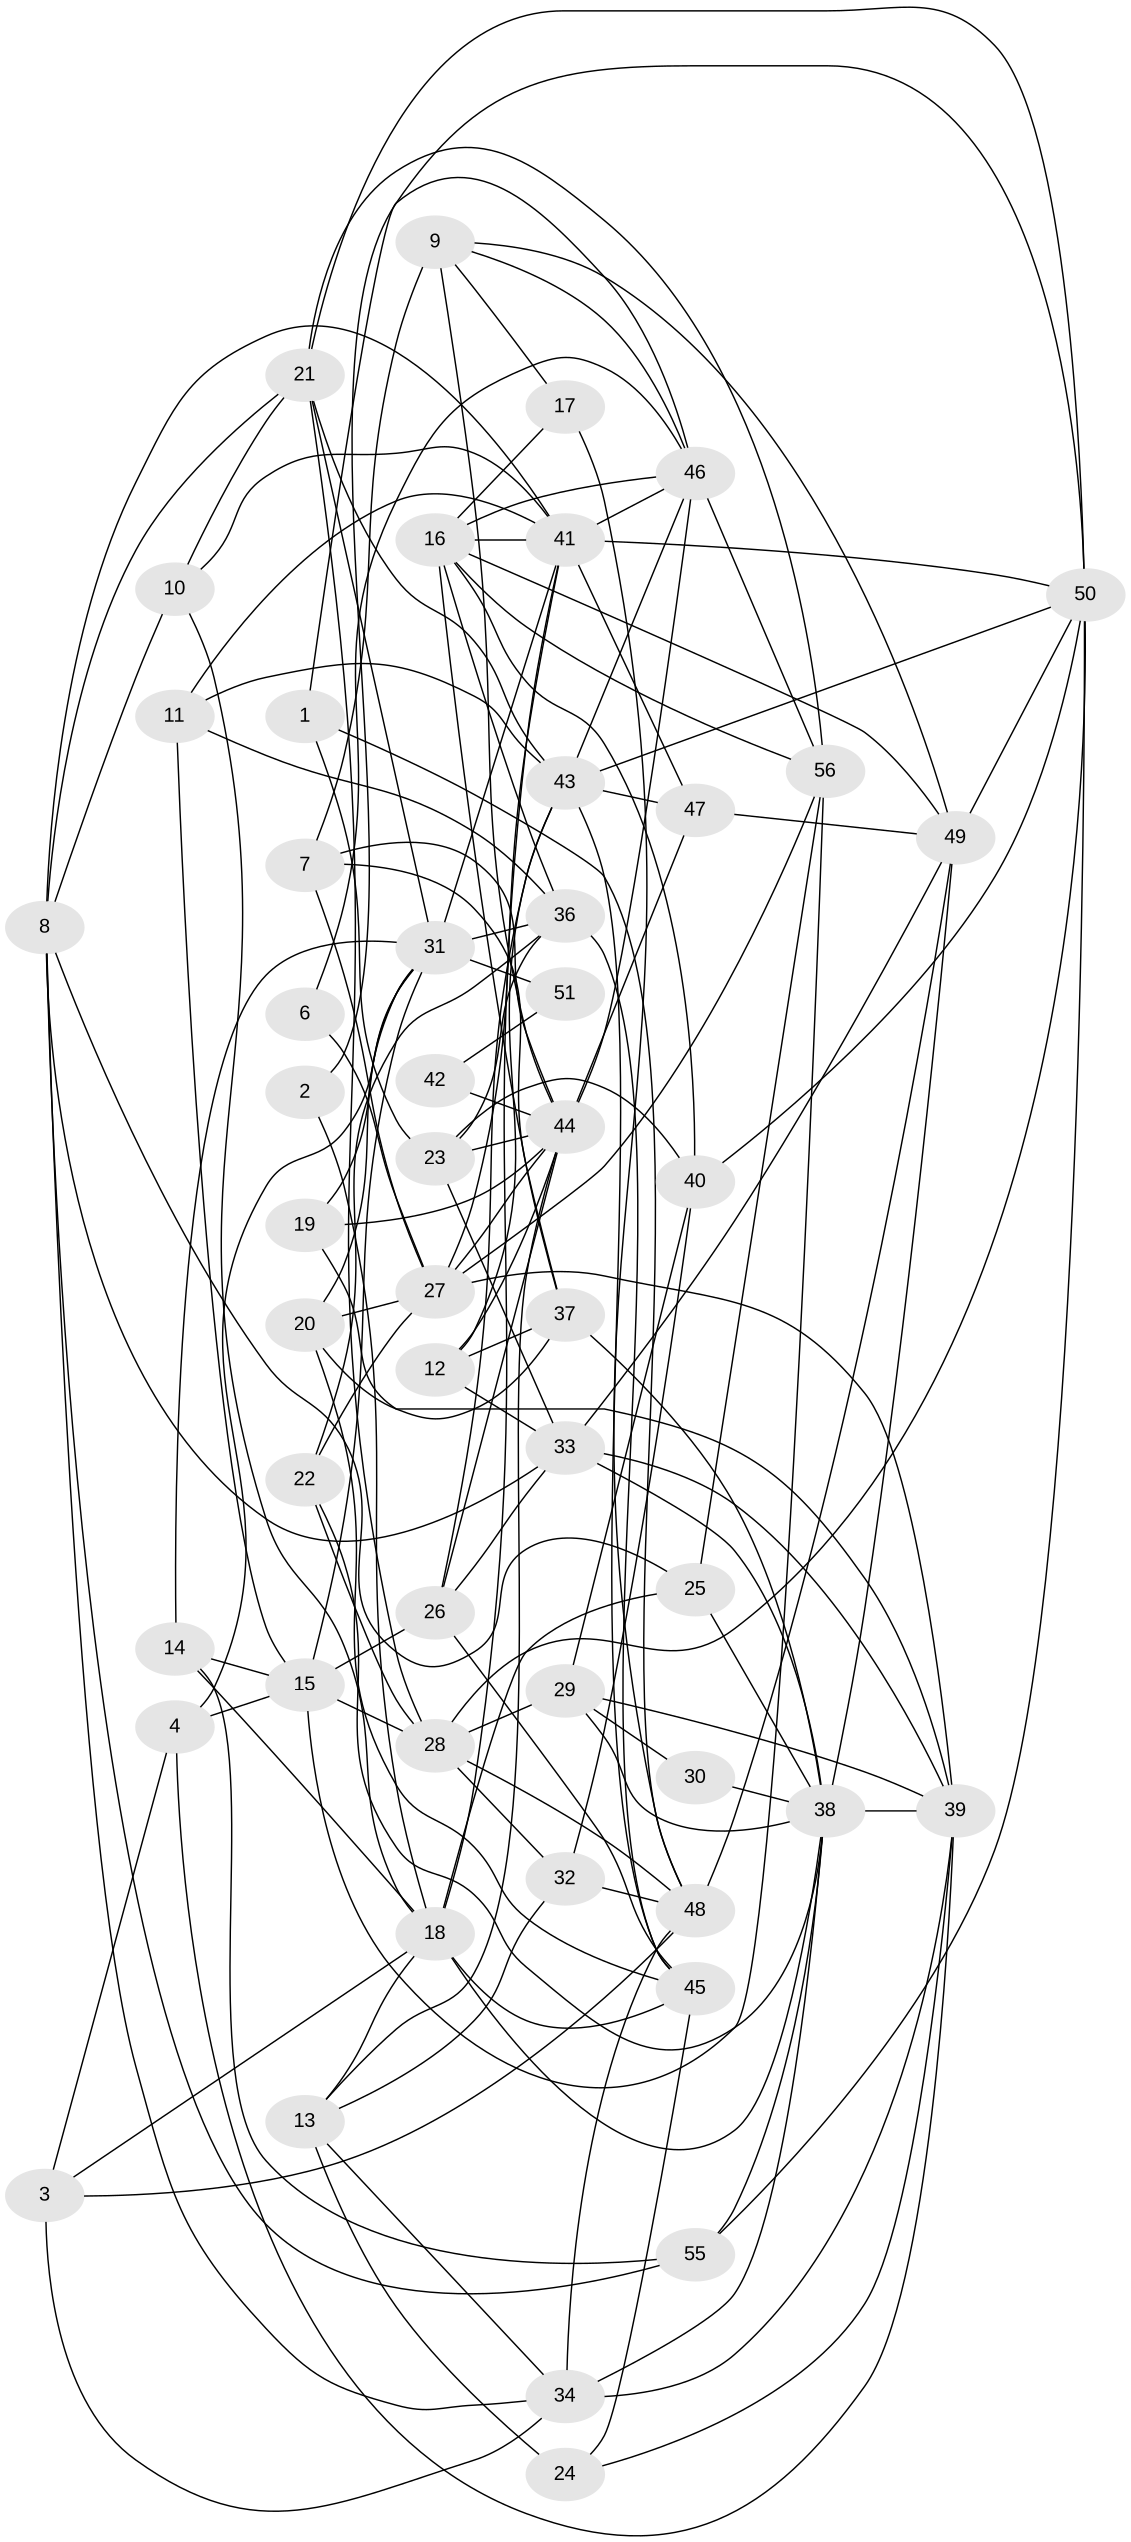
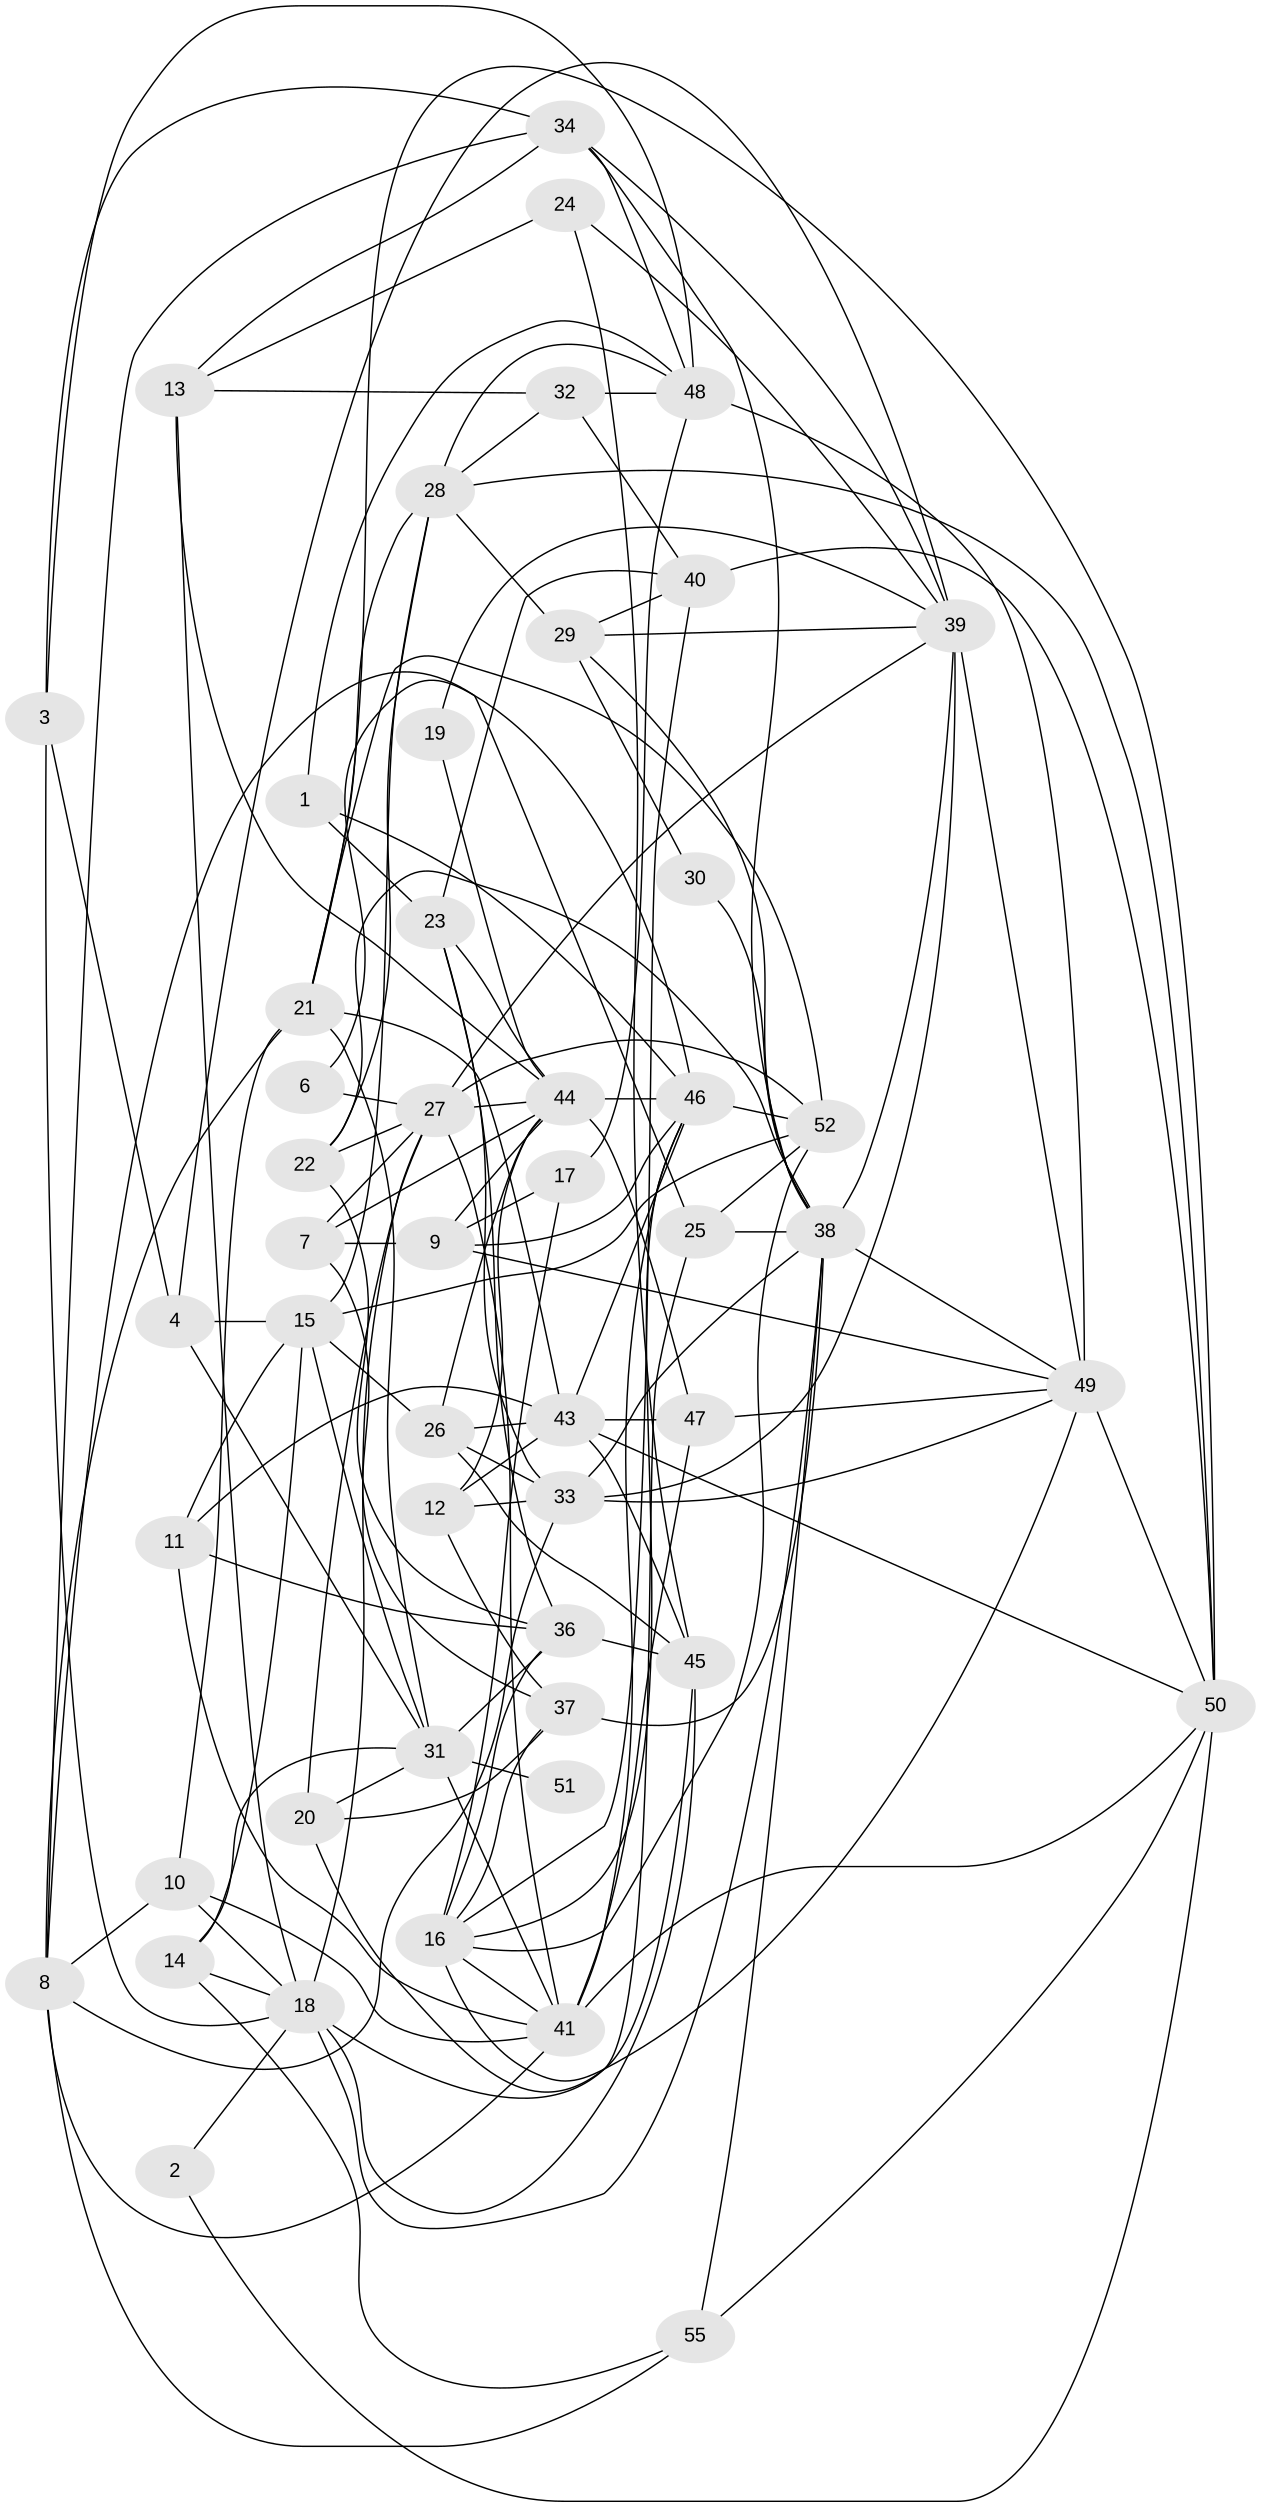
node "56": label "56" -> "52"
edge "39" -- "49": added
node "42": removed
edge "31" -- "19": removed
edge "41" -- "18": now "27" -- "18"
